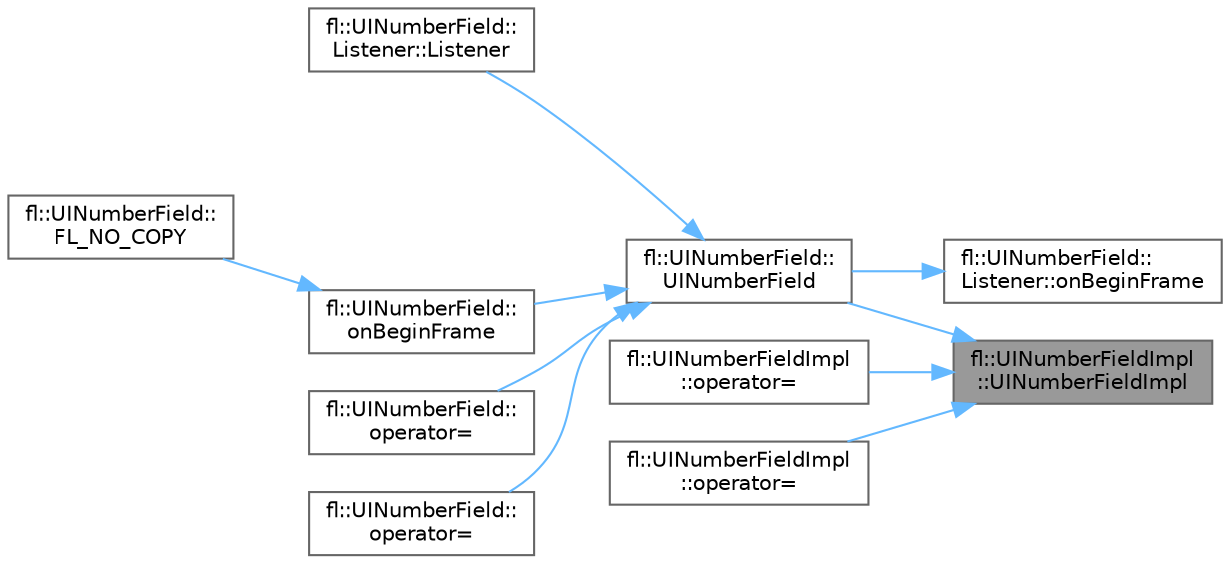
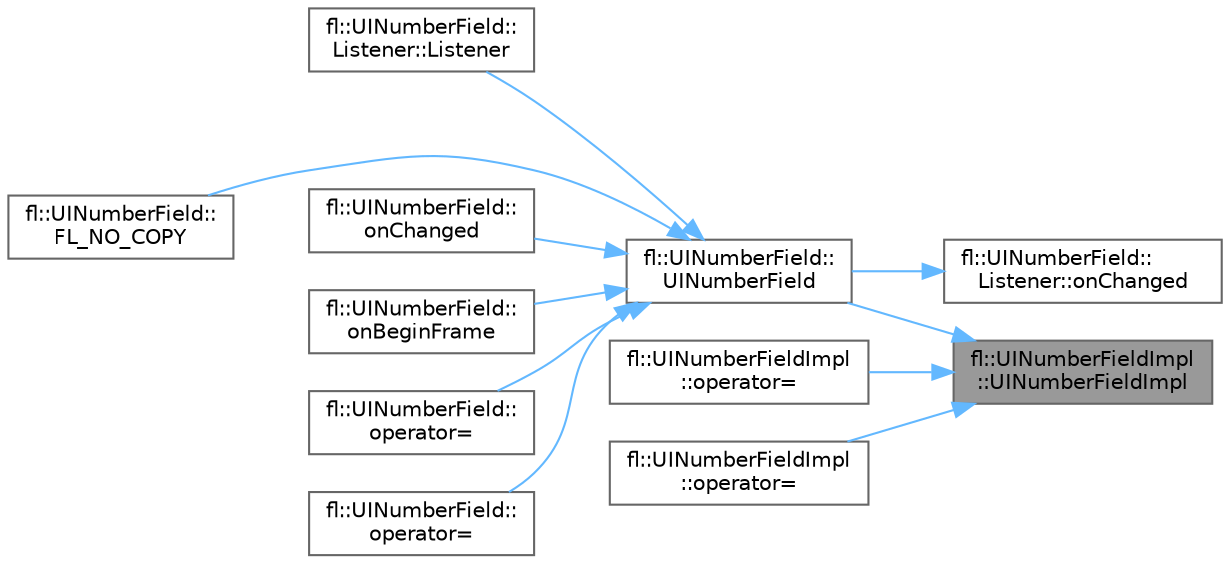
node "fl::UINumberField:: onChanged": added
edge "fl::UINumberField:: FL_NO_COPY" -> "fl::UINumberField:: onBeginFrame": now "fl::UINumberField:: FL_NO_COPY" -> "fl::UINumberField:: UINumberField"
node "fl::UINumberField:: Listener::onBeginFrame": label "fl::UINumberField:: Listener::onBeginFrame" -> "fl::UINumberField:: Listener::onChanged"
